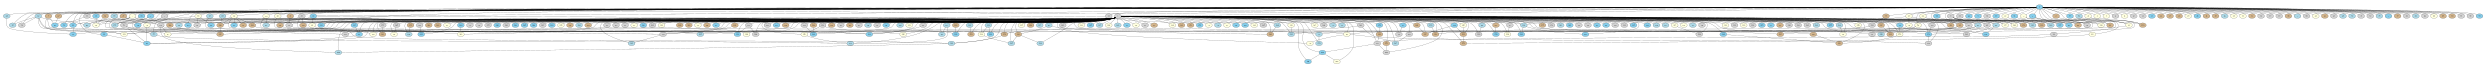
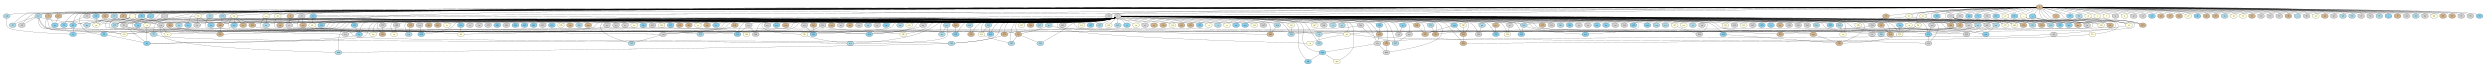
node "0": fillcolor skyblue -> tan
node "327": added
node "146": added
